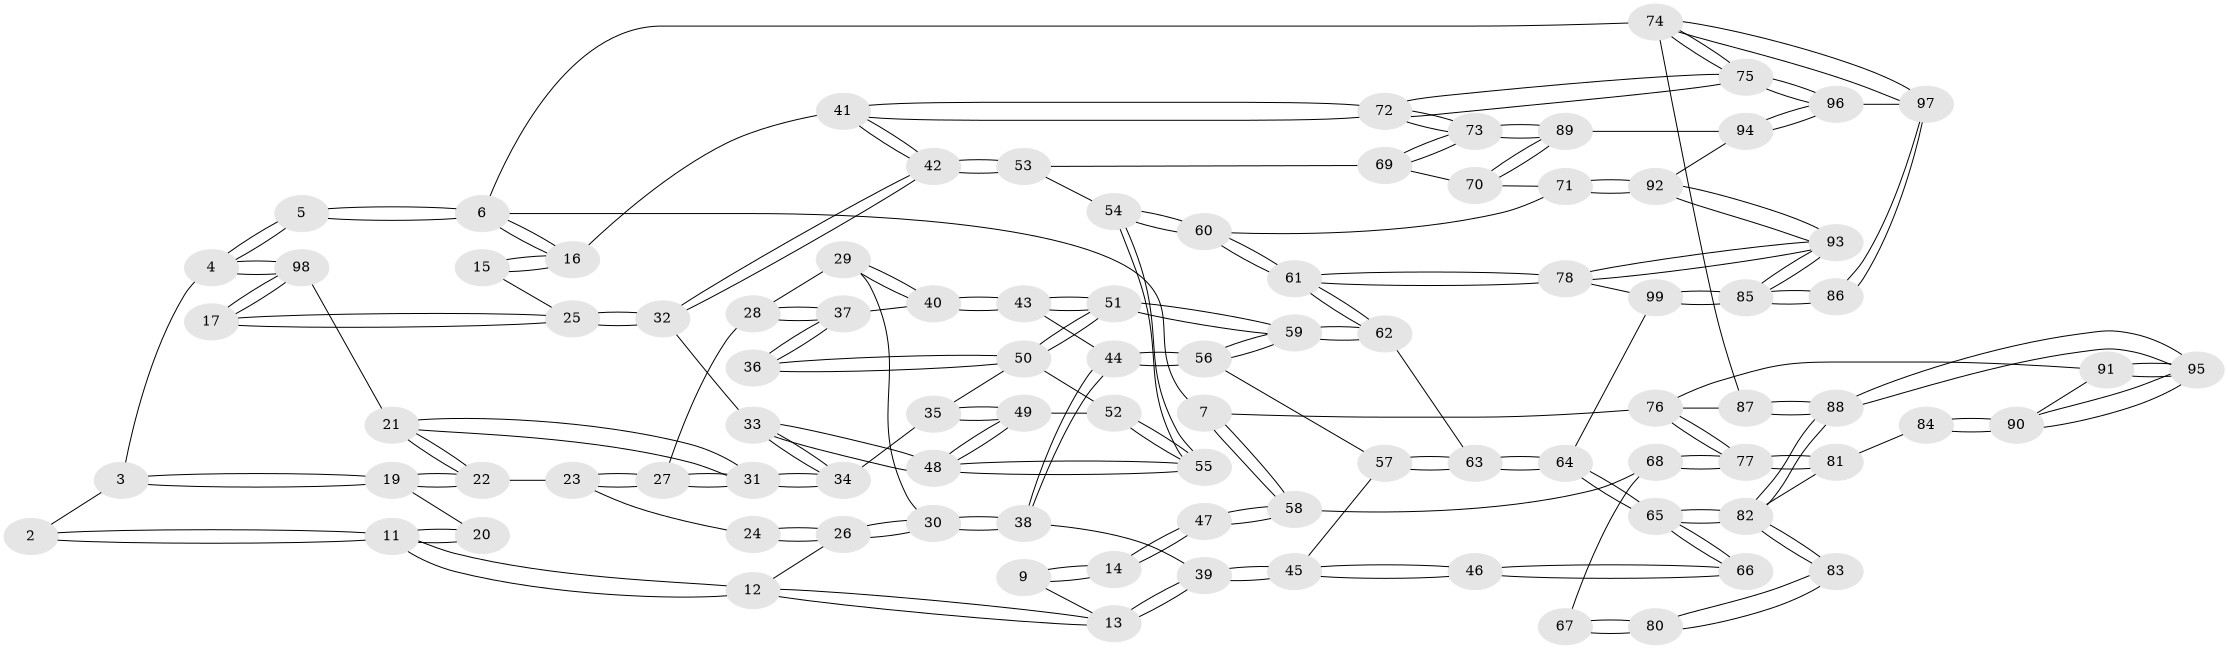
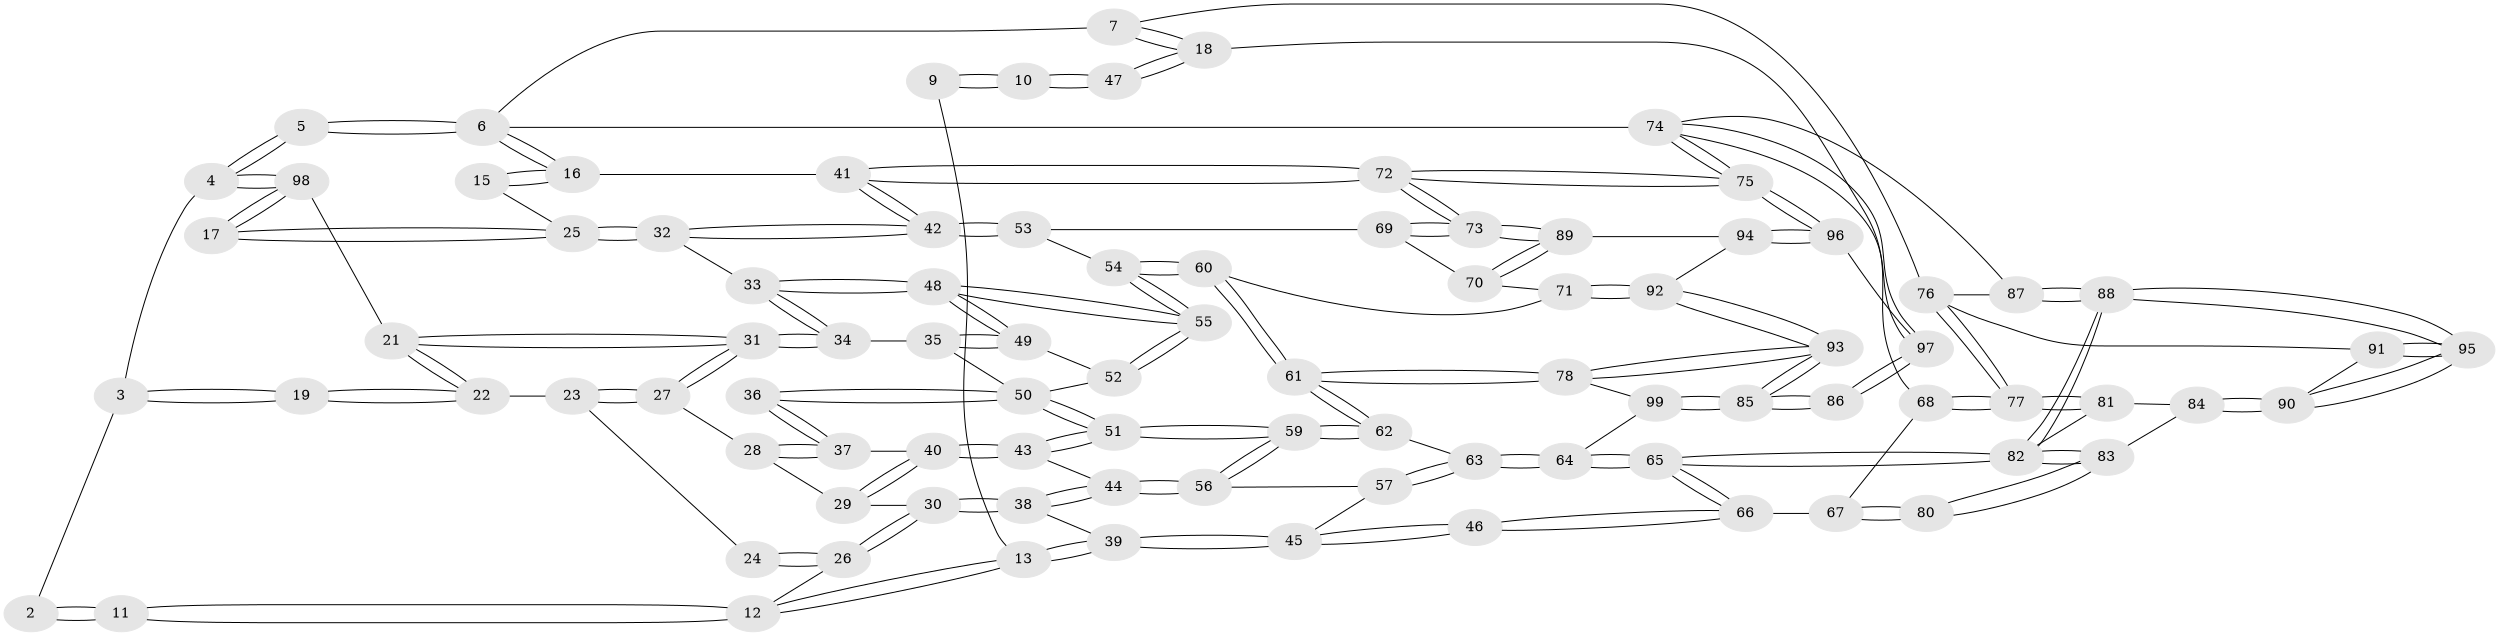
edge "84" -- "83": added
node "58": label "58" -> "18"
edge "66" -- "67": added
node "20": removed
node "14": label "14" -> "10"
